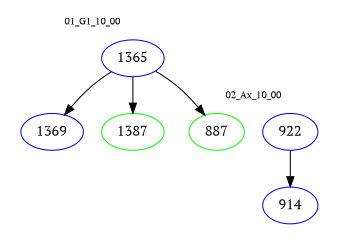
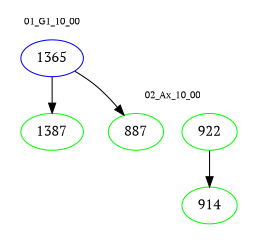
node "1369": removed
node "922": color blue -> green
node "914": color blue -> green
